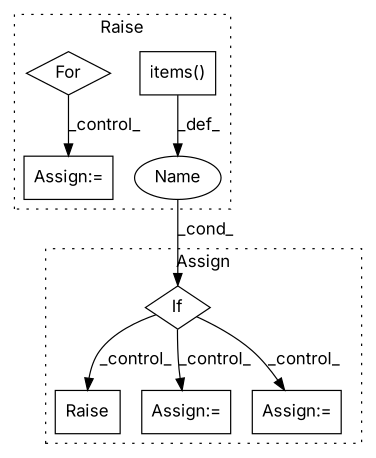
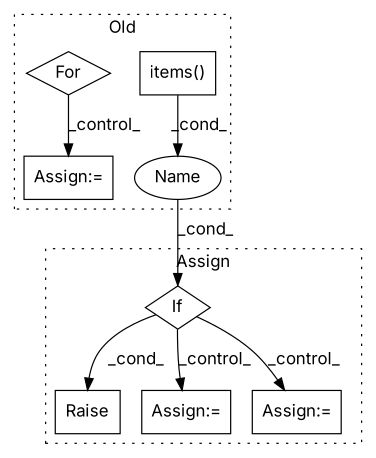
cluster "Raise": label "Raise" -> "Old"
edge "items()" -> "Name": label "_def_" -> "_cond_"
edge "If" -> "Raise": label "_control_" -> "_cond_"
